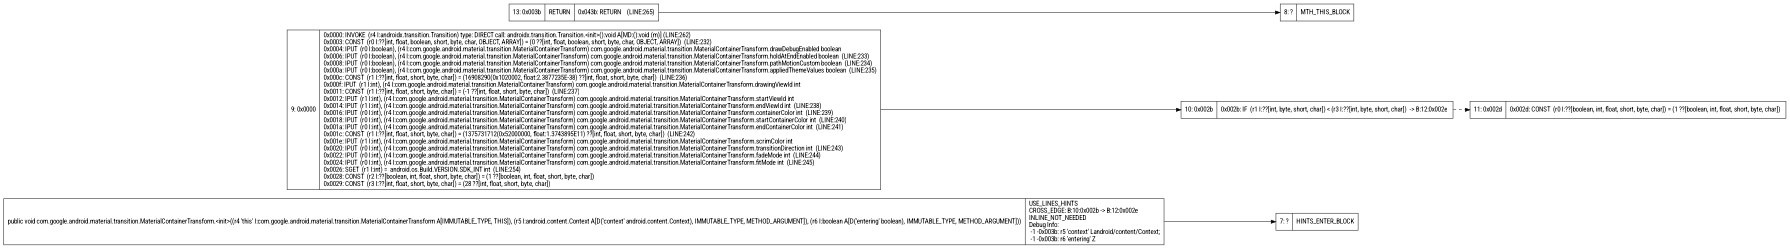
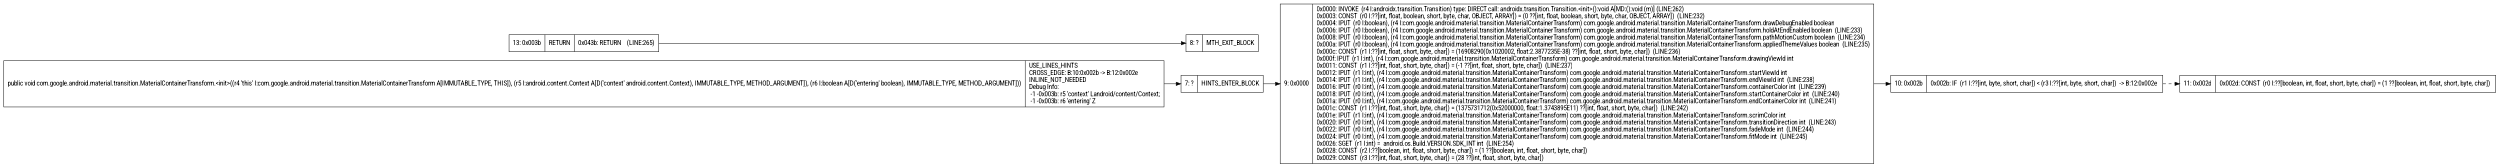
node "8: ?": text "MTH_THIS_BLOCK" -> "MTH_EXIT_BLOCK"
edge "7: ?" -> "9: 0x0000": added
